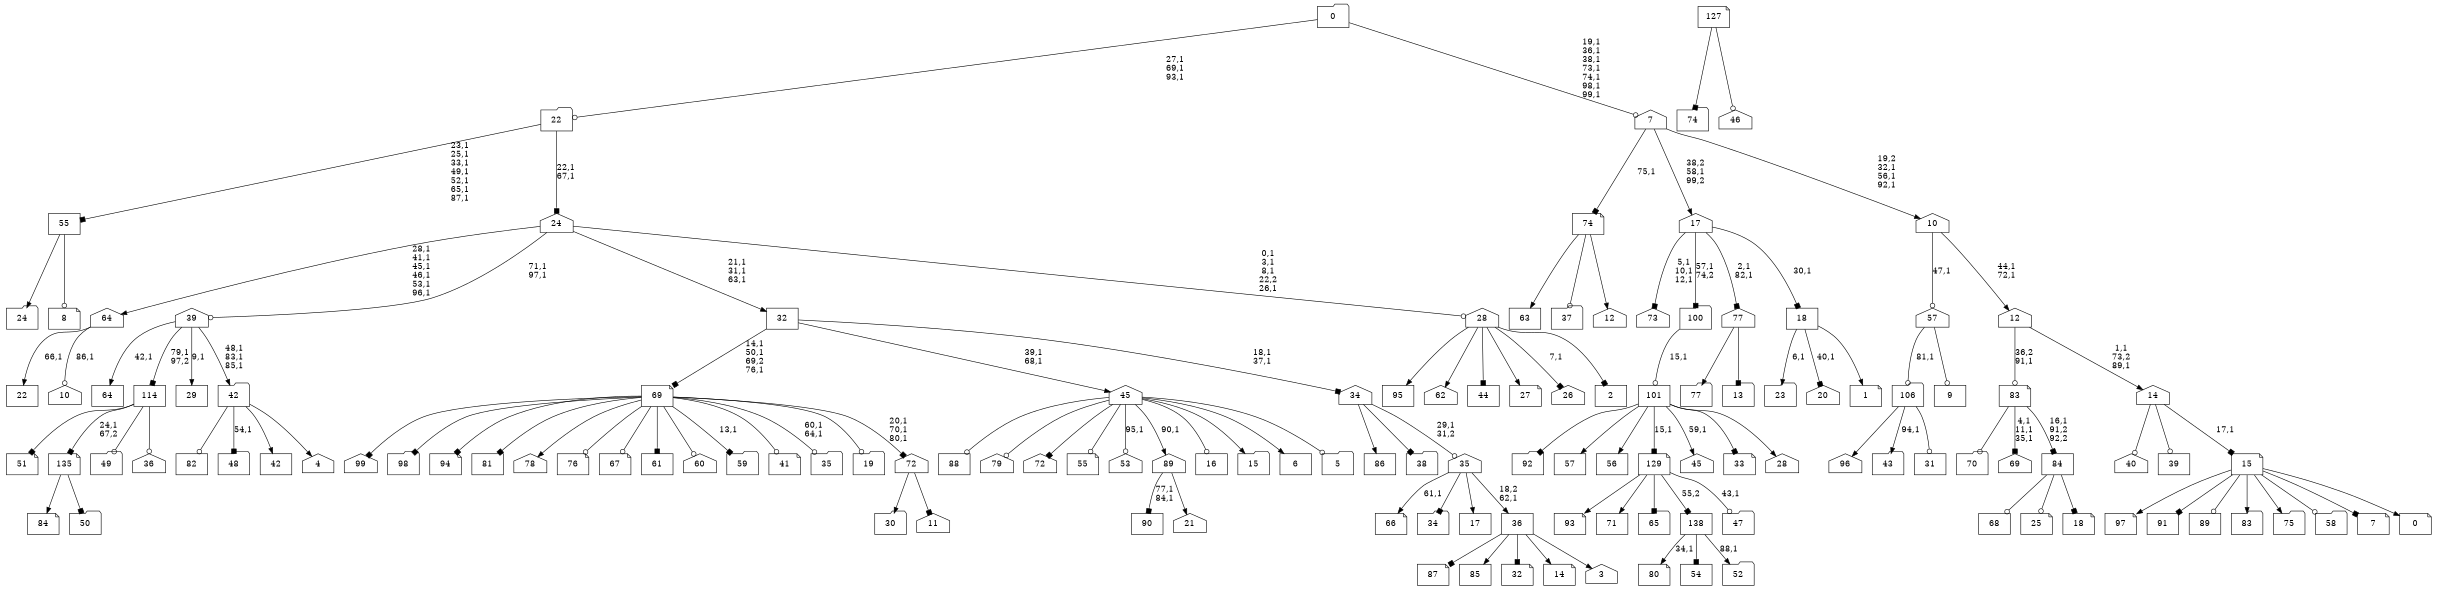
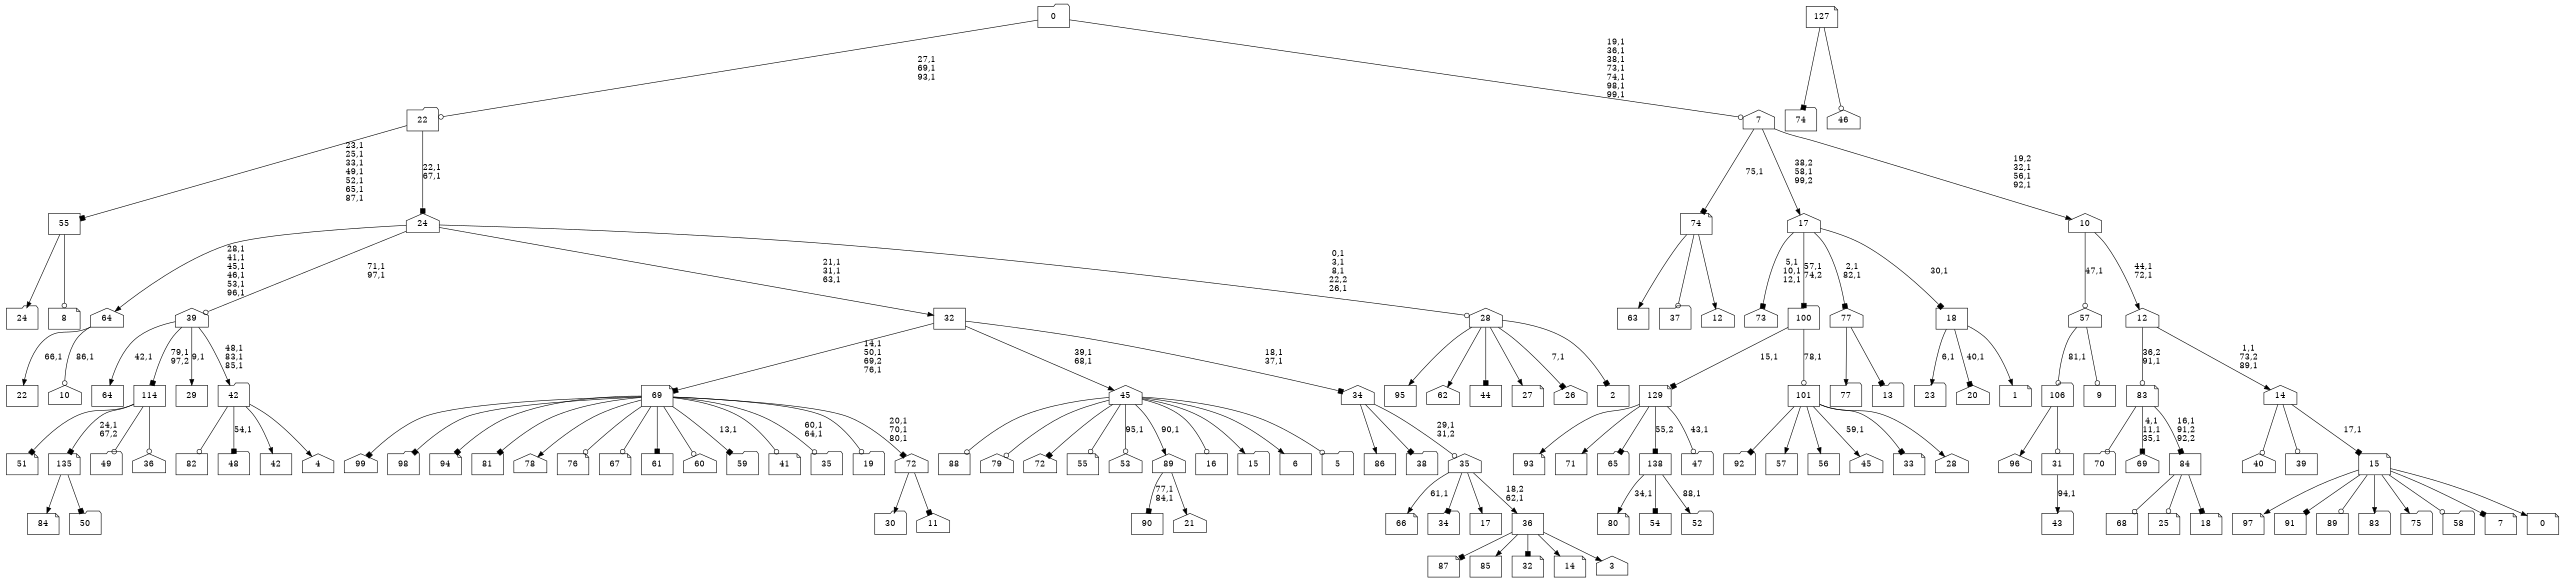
edge "100" -> "101": label "15,1" -> "78,1"
edge "101" -> "129": now "100" -> "129"
edge "106" -> "43": now "31" -> "43"
